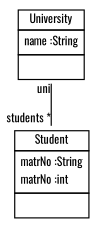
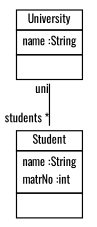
node "Student": text "matrNo :String" -> "name :String"
